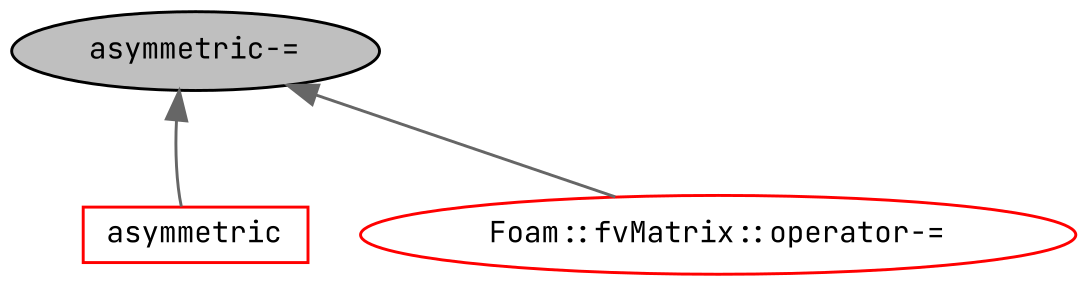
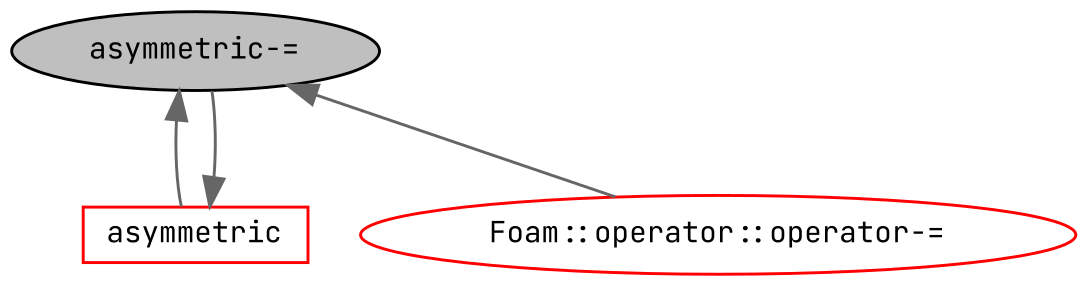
edge "asymmetric-=" -> "asymmetric": added
node "Foam::fvMatrix::operator-=": label "Foam::fvMatrix::operator-=" -> "Foam::operator::operator-="
